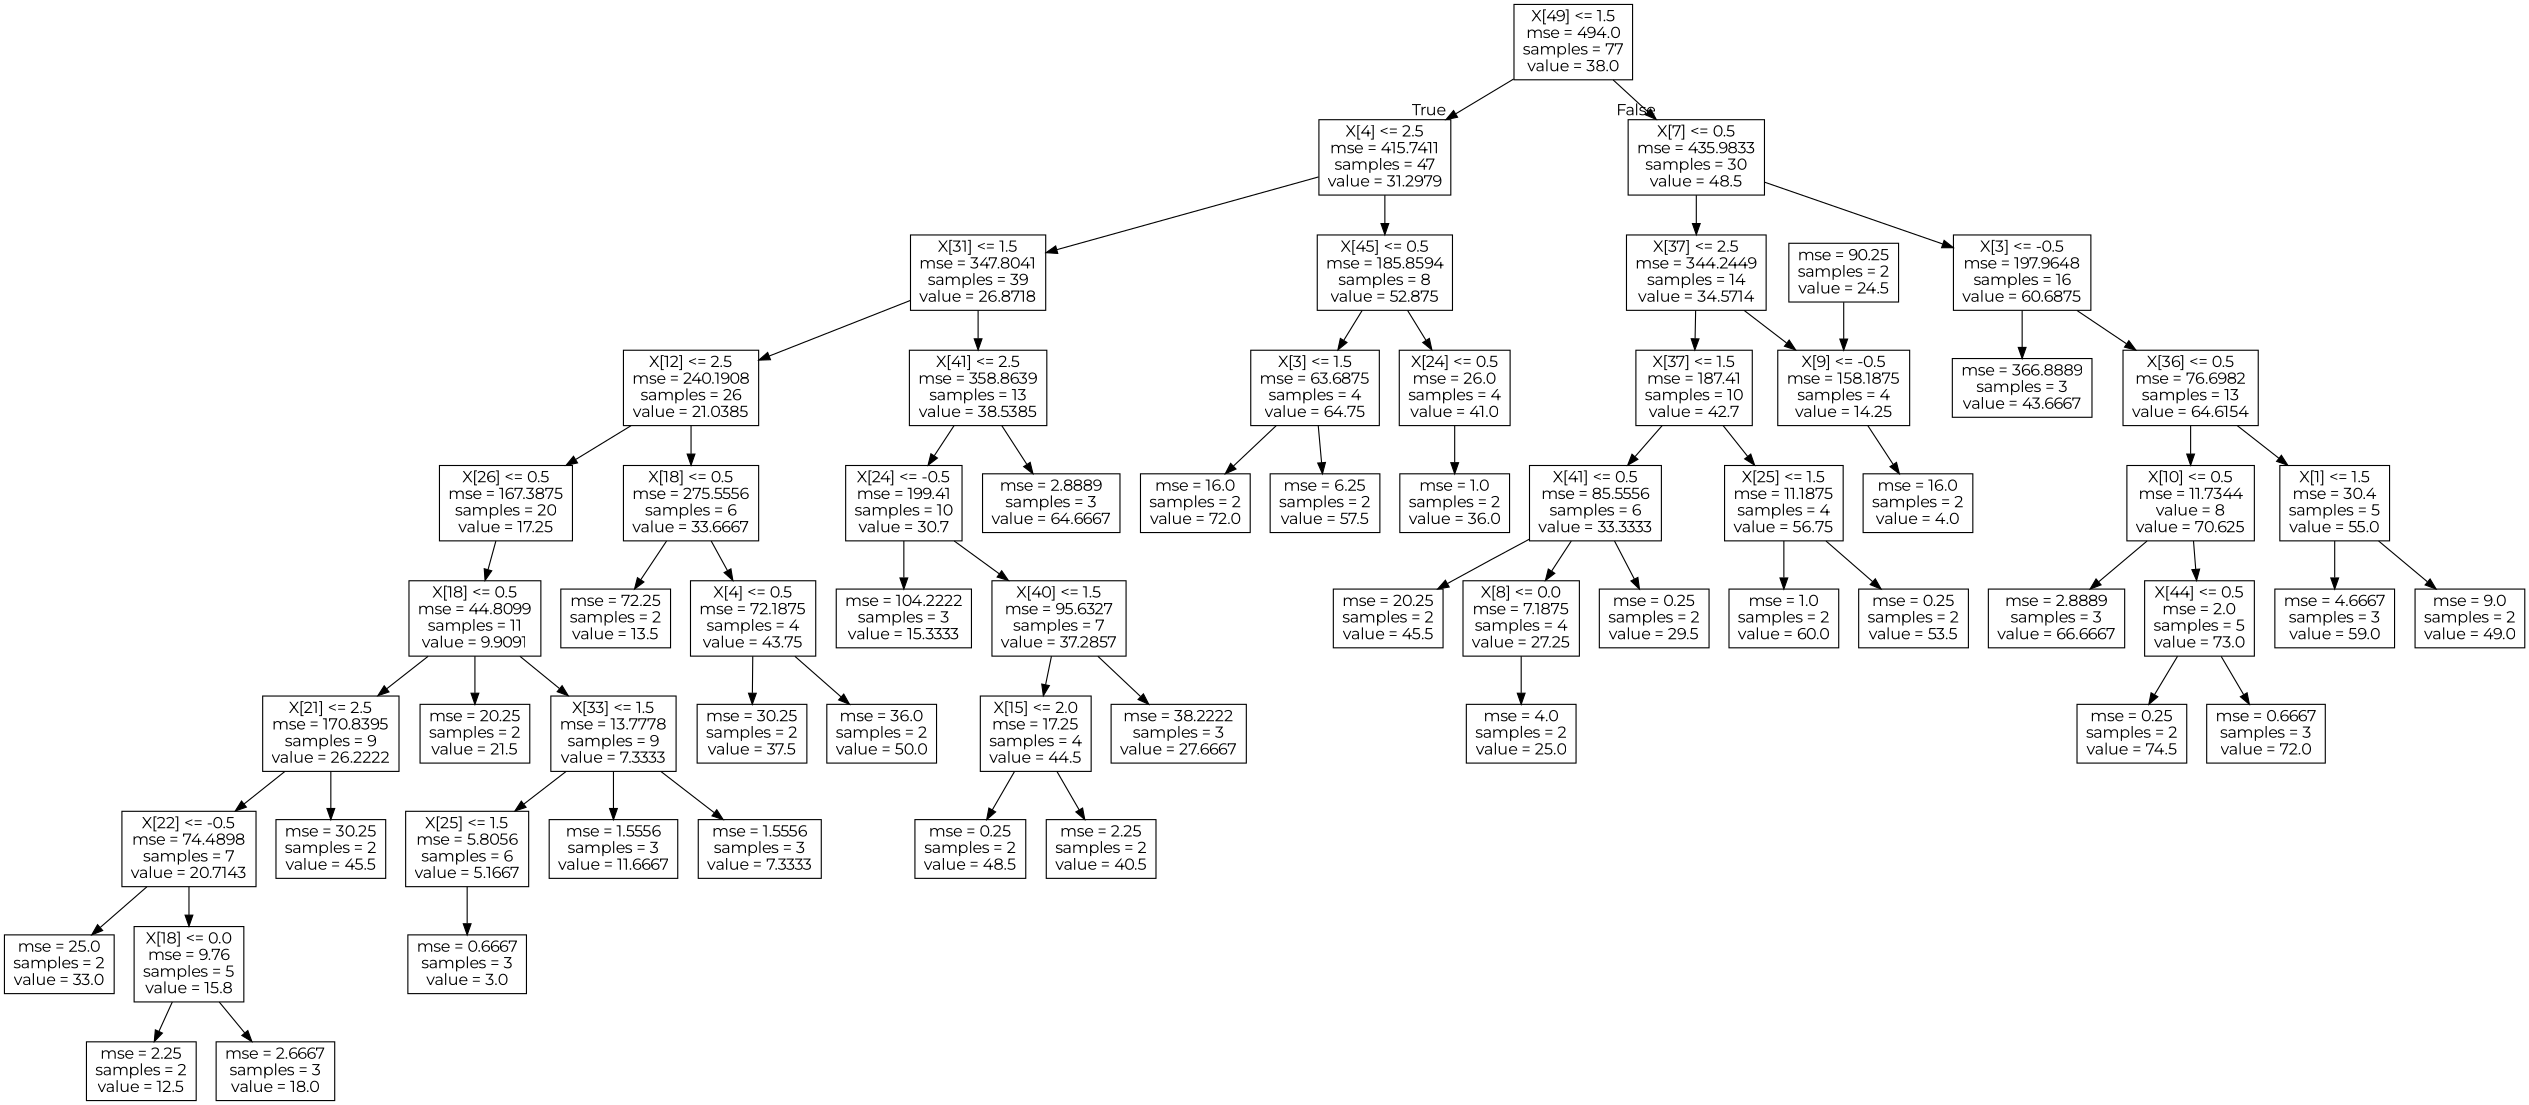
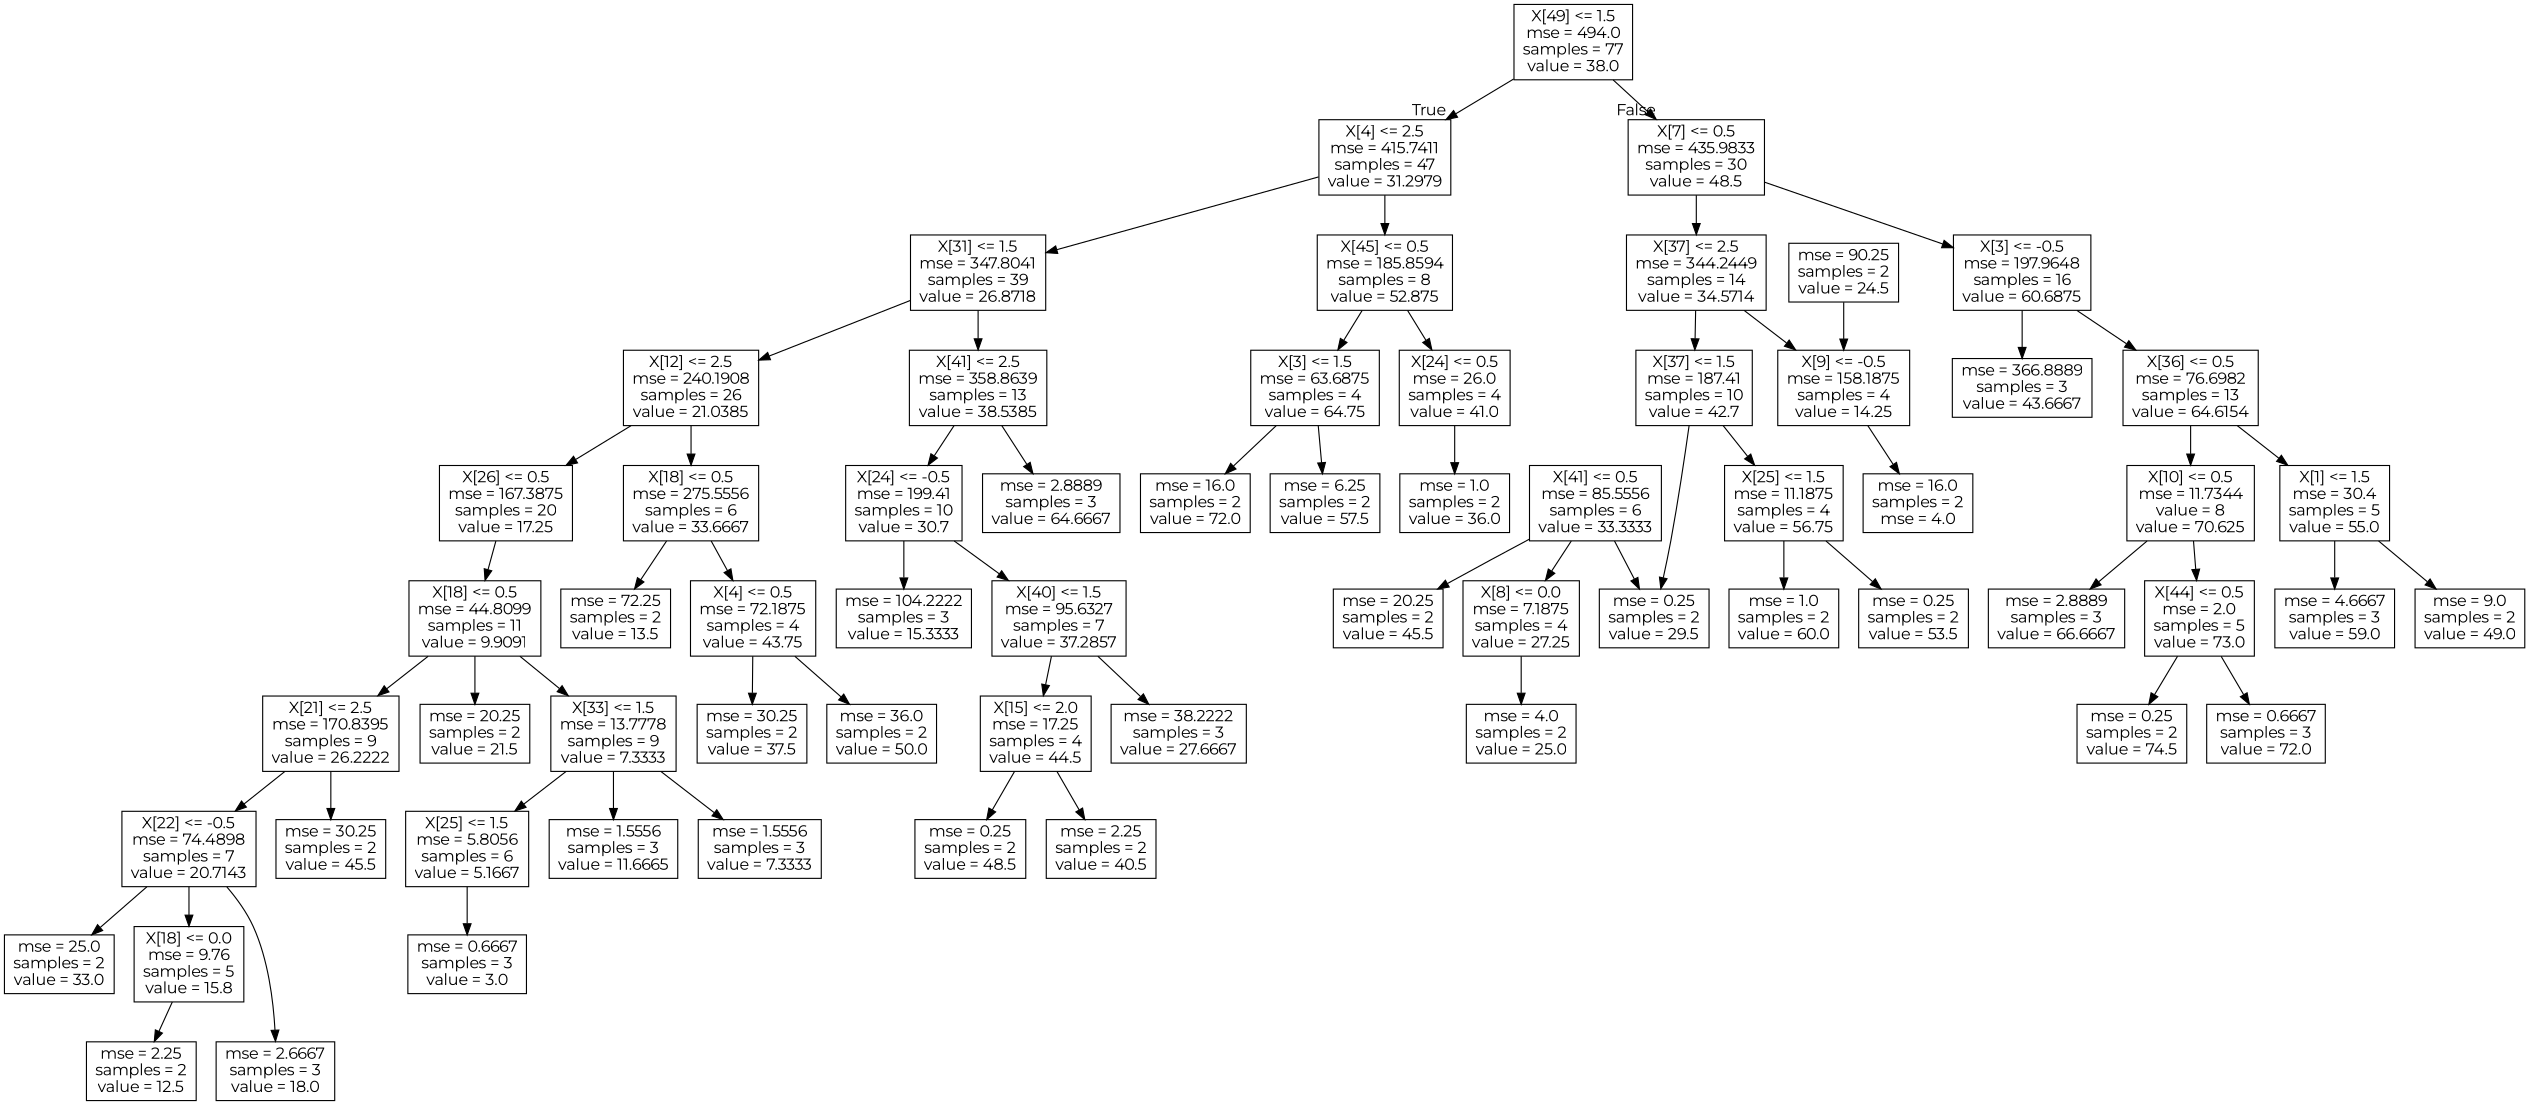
edge "X[37] <= 1.5 mse = 187.41 samples = 10 value = 42.7" -> "X[41] <= 0.5 mse = 85.5556 samples = 6 value = 33.3333": now "X[37] <= 1.5 mse = 187.41 samples = 10 value = 42.7" -> "mse = 0.25 samples = 2 value = 29.5"
node "mse = 16.0 samples = 2 value = 4.0": label "mse = 16.0 samples = 2 value = 4.0" -> "mse = 16.0 samples = 2 mse = 4.0"
node "mse = 1.5556 samples = 3 value = 11.6667": label "mse = 1.5556 samples = 3 value = 11.6667" -> "mse = 1.5556 samples = 3 value = 11.6665"
edge "X[18] <= 0.0 mse = 9.76 samples = 5 value = 15.8" -> "mse = 2.6667 samples = 3 value = 18.0": now "X[22] <= -0.5 mse = 74.4898 samples = 7 value = 20.7143" -> "mse = 2.6667 samples = 3 value = 18.0"
